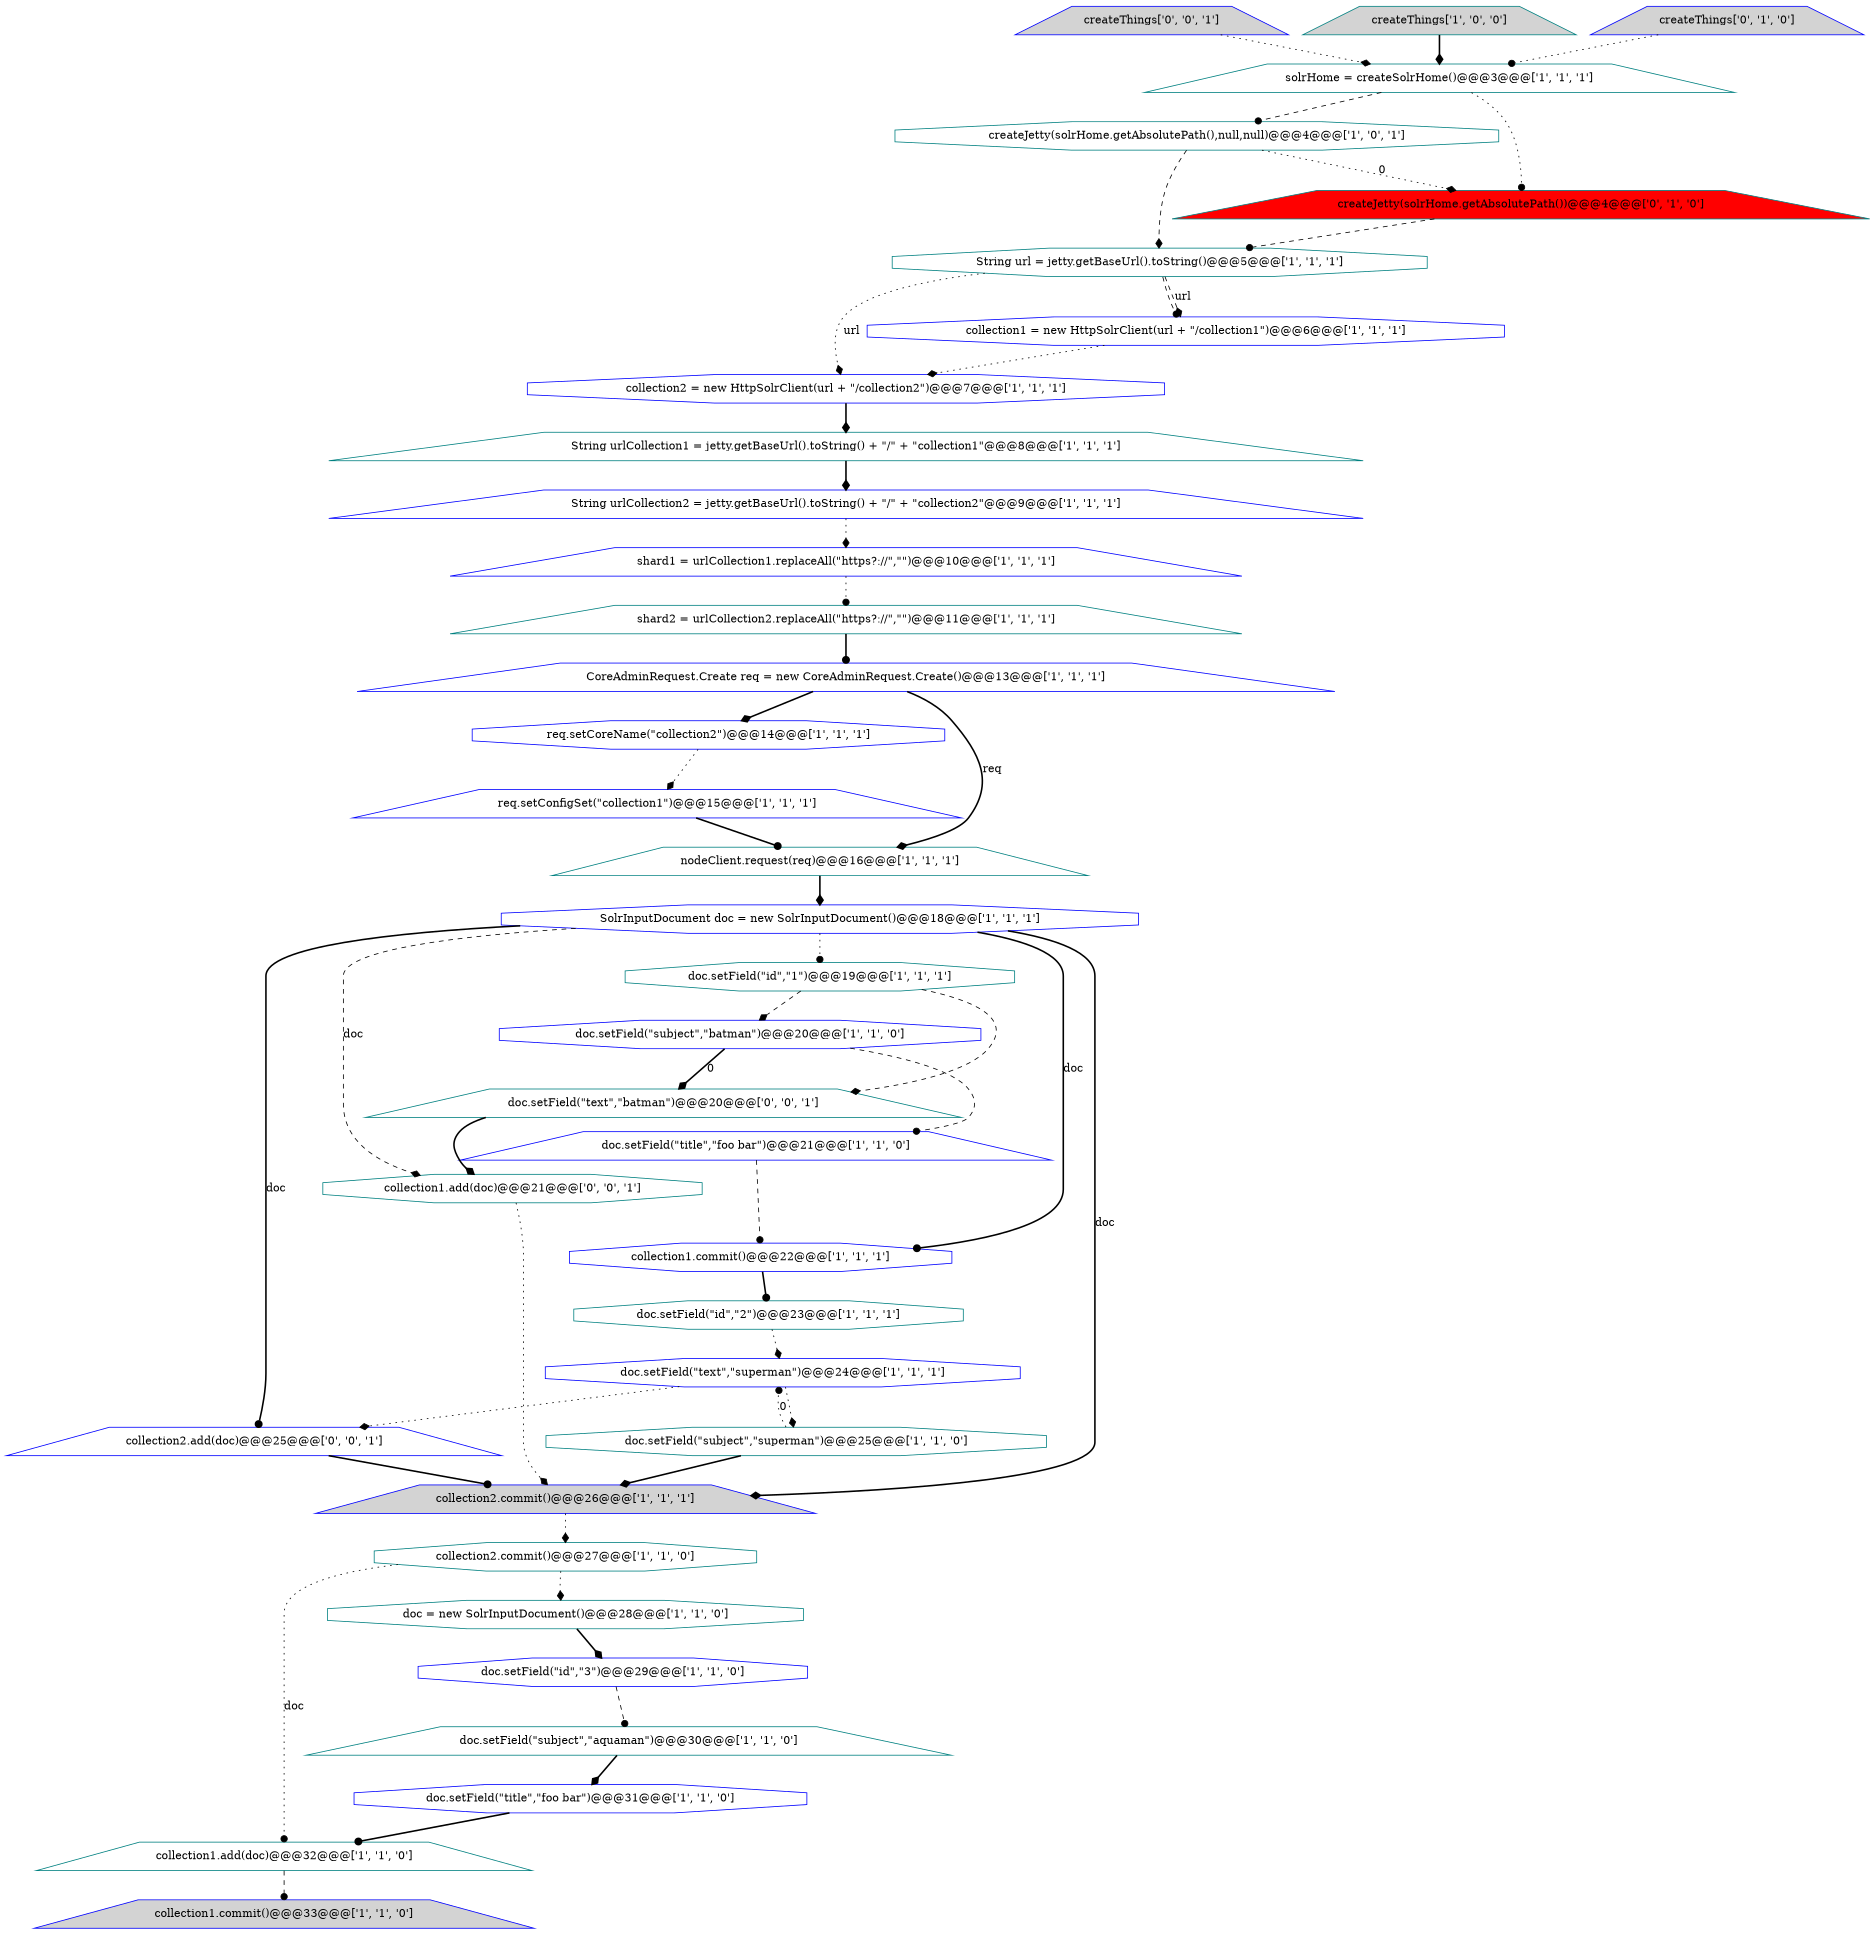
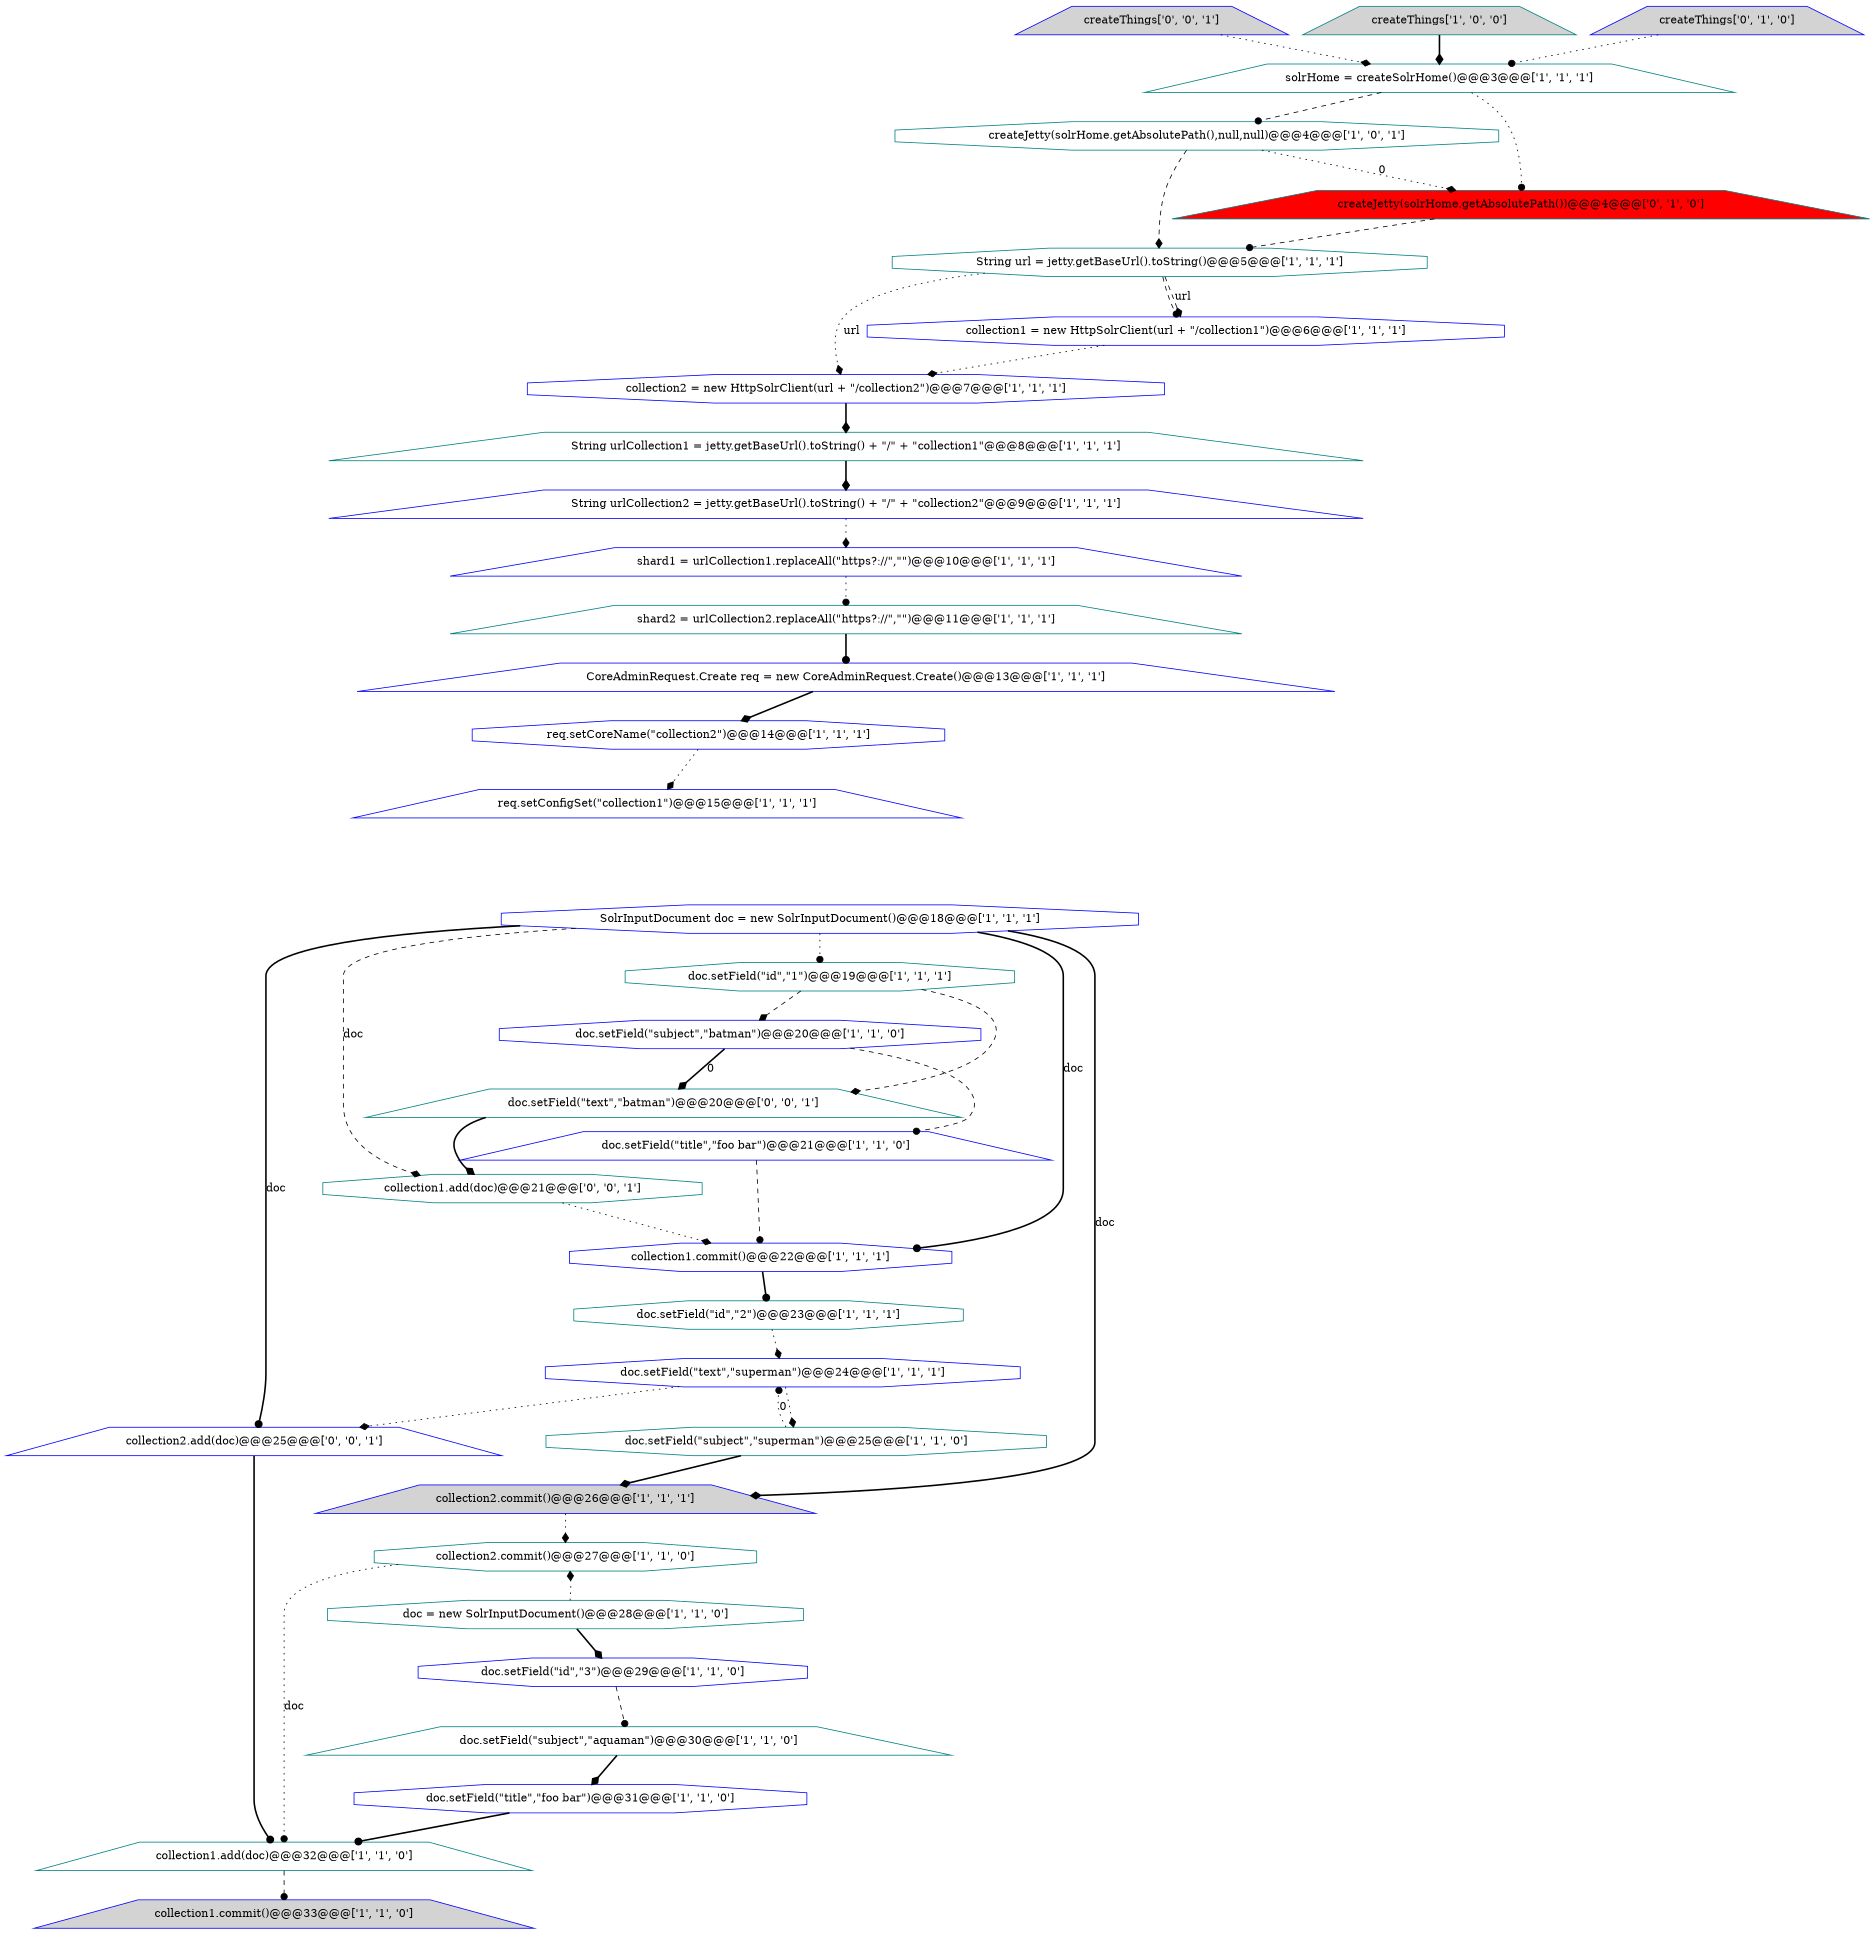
node "nodeClient.request(req)@@@16@@@['1', '1', '1']": removed
edge "collection1.add(doc)@@@21@@@['0', '0', '1']" -> "collection2.commit()@@@26@@@['1', '1', '1']": now "collection1.add(doc)@@@21@@@['0', '0', '1']" -> "collection1.commit()@@@22@@@['1', '1', '1']"
edge "collection2.add(doc)@@@25@@@['0', '0', '1']" -> "collection2.commit()@@@26@@@['1', '1', '1']": now "collection2.add(doc)@@@25@@@['0', '0', '1']" -> "collection1.add(doc)@@@32@@@['1', '1', '0']"
edge "collection2.commit()@@@27@@@['1', '1', '0']" -> "doc = new SolrInputDocument()@@@28@@@['1', '1', '0']": reversed
